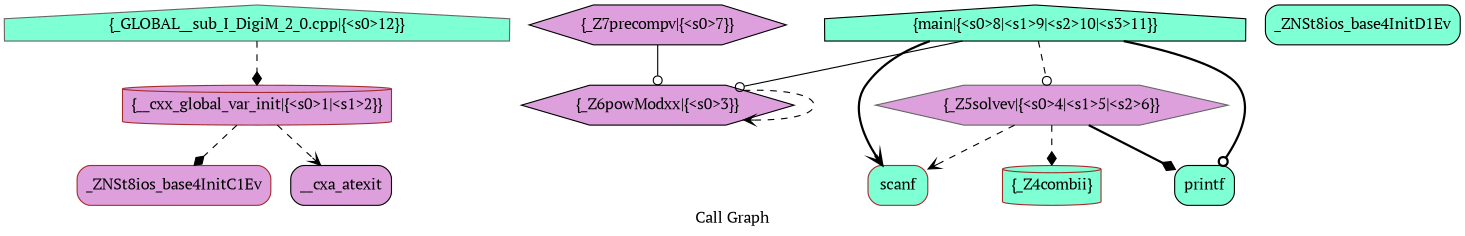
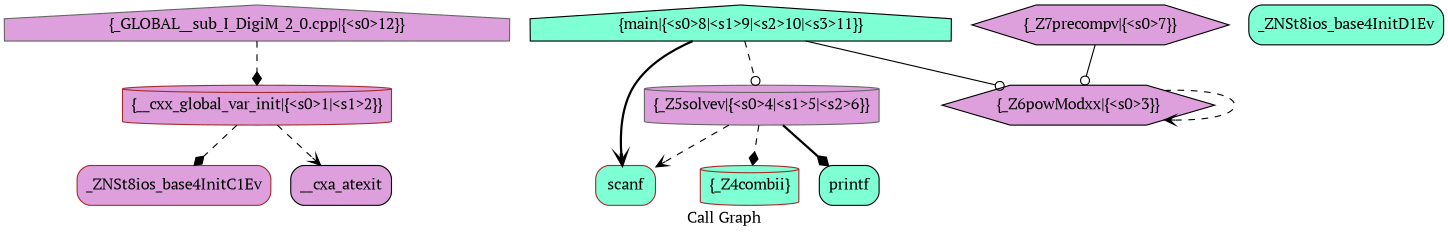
node "{_GLOBAL__sub_I_DigiM_2_0.cpp|{<s0>12}}": fillcolor aquamarine -> plum
edge "{main|{<s0>8|<s1>9|<s2>10|<s3>11}}" -> "printf": removed
node "{_Z5solvev|{<s0>4|<s1>5|<s2>6}}": shape hexagon -> cylinder
